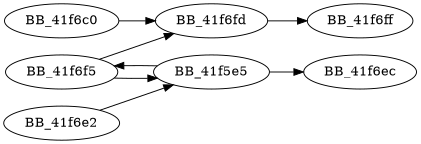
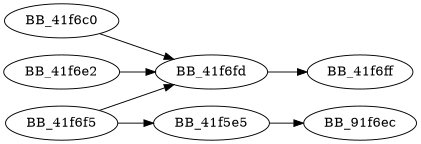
edge "BB_41f5e5" -> "BB_41f6f5": removed
node "BB_41f6ec": label "BB_41f6ec" -> "BB_91f6ec"
edge "BB_41f6e2" -> "BB_41f5e5": now "BB_41f6e2" -> "BB_41f6fd"
